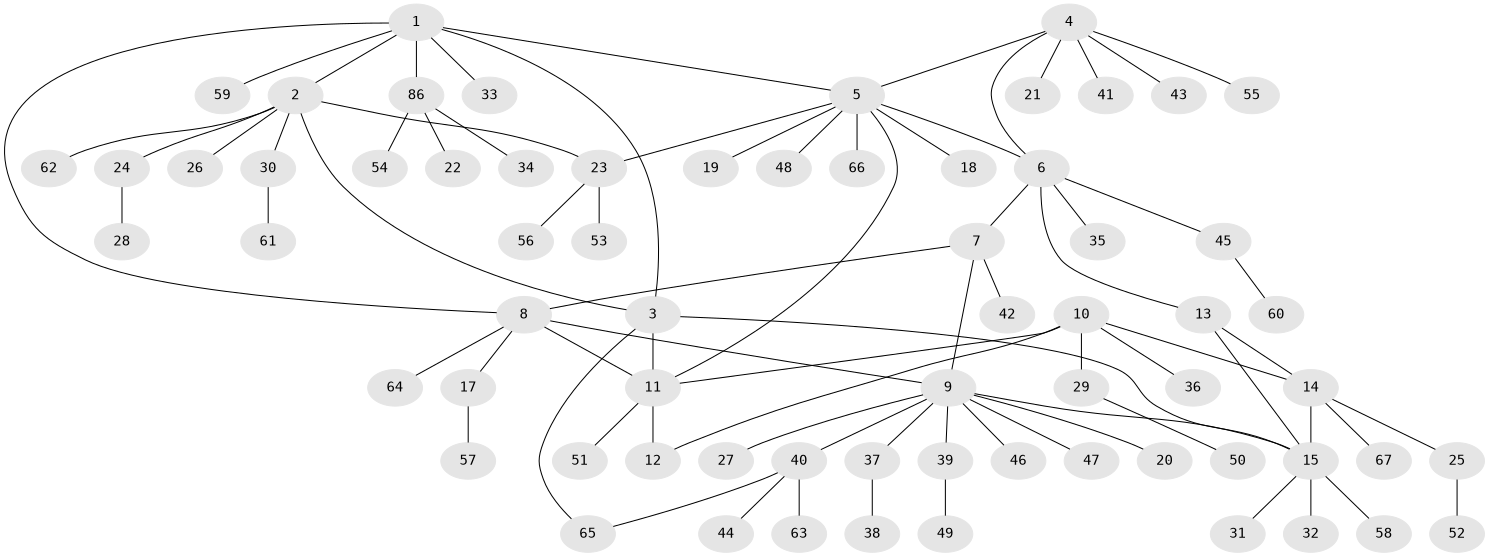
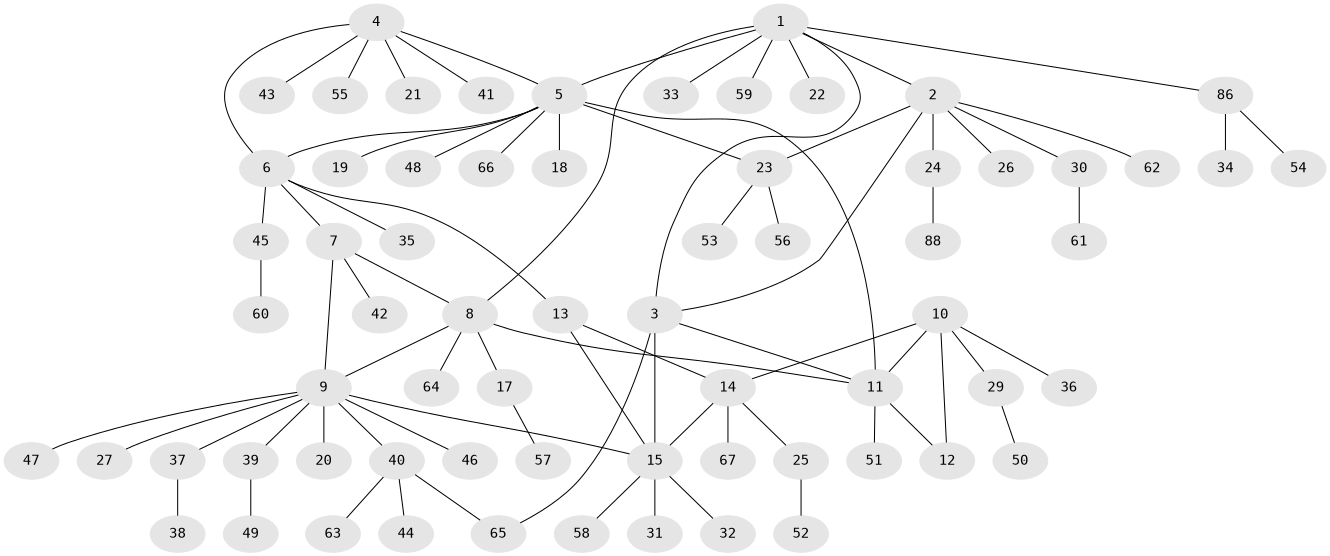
edge "86" -- "22": now "1" -- "22"
node "28": label "28" -> "88"
